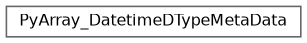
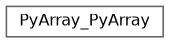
node "PyArray_DatetimeDTypeMetaData": label "PyArray_DatetimeDTypeMetaData" -> "PyArray_PyArray"
